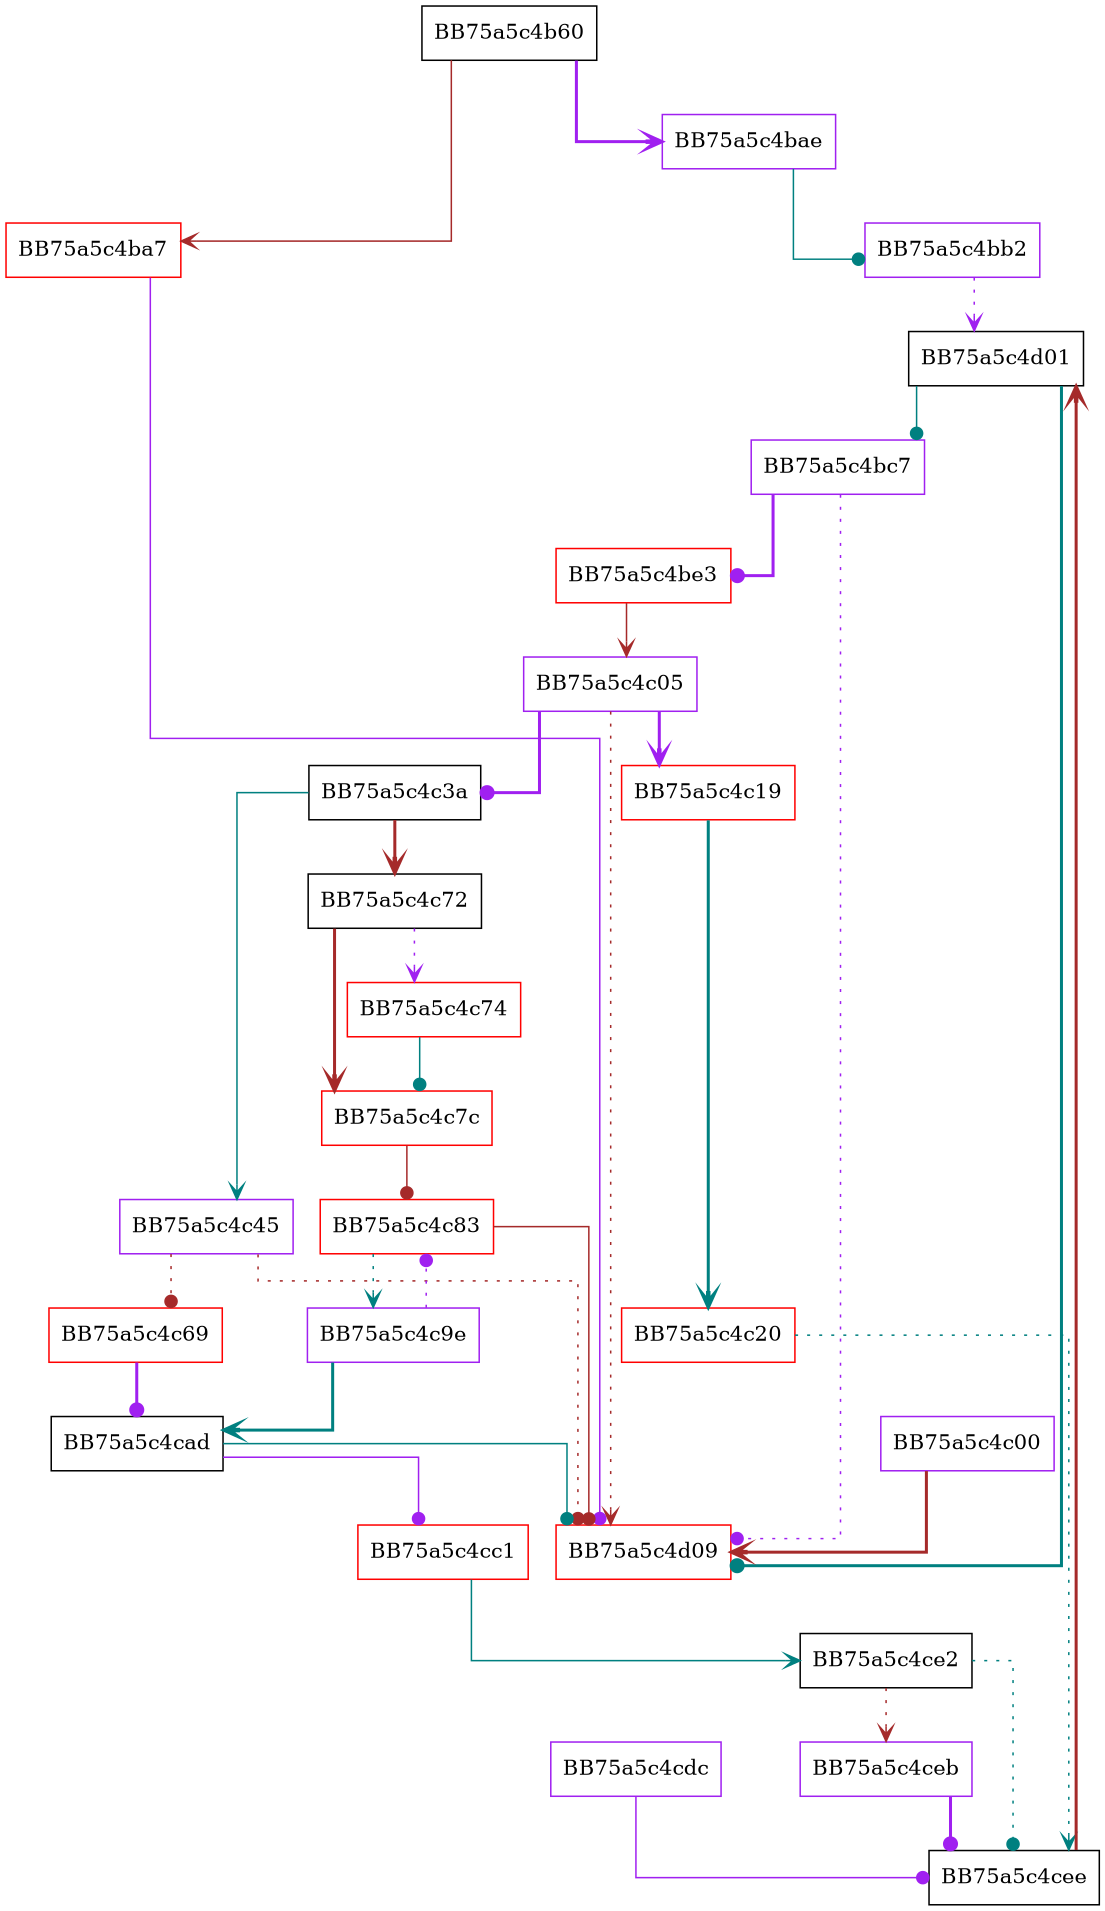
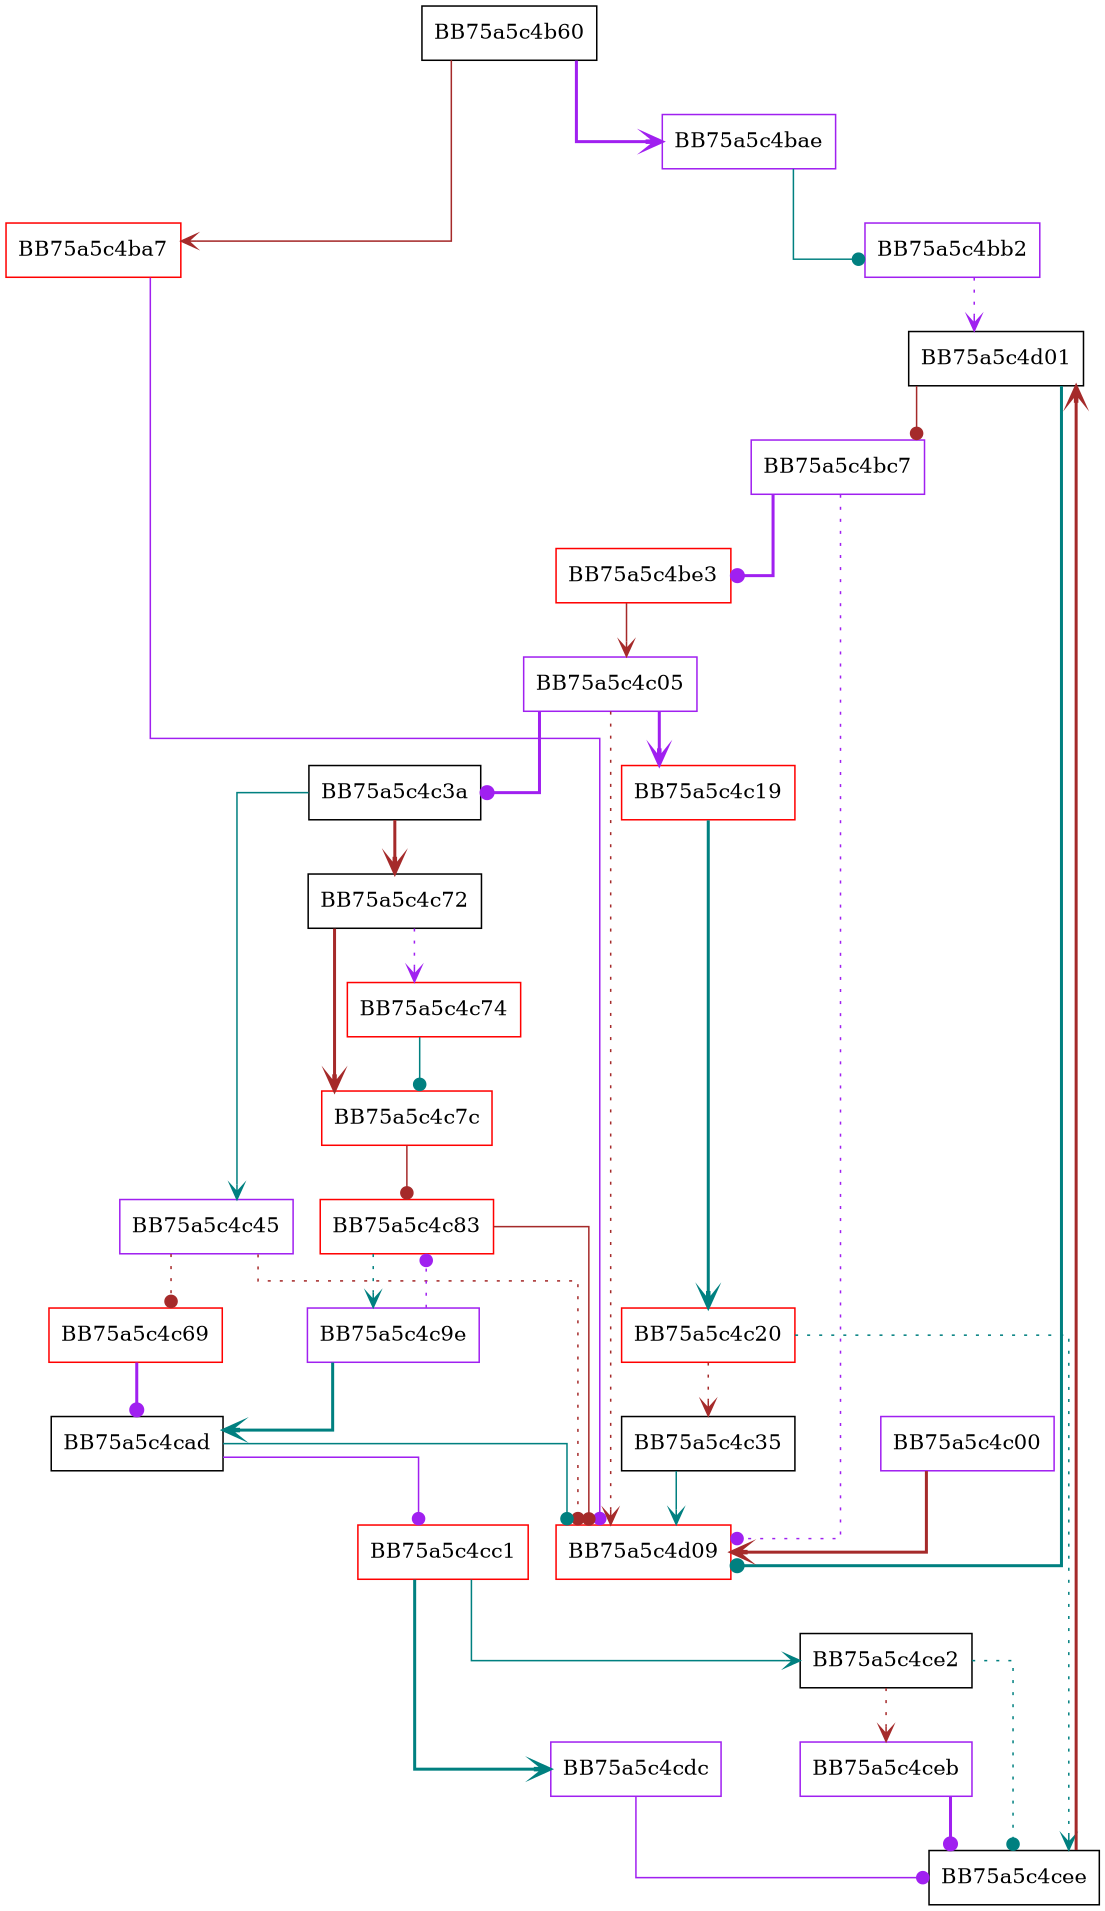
edge "BB75a5c4d01" -> "BB75a5c4bc7": color teal -> brown
node "BB75a5c4c35": added
edge "BB75a5c4cc1" -> "BB75a5c4cdc": added
